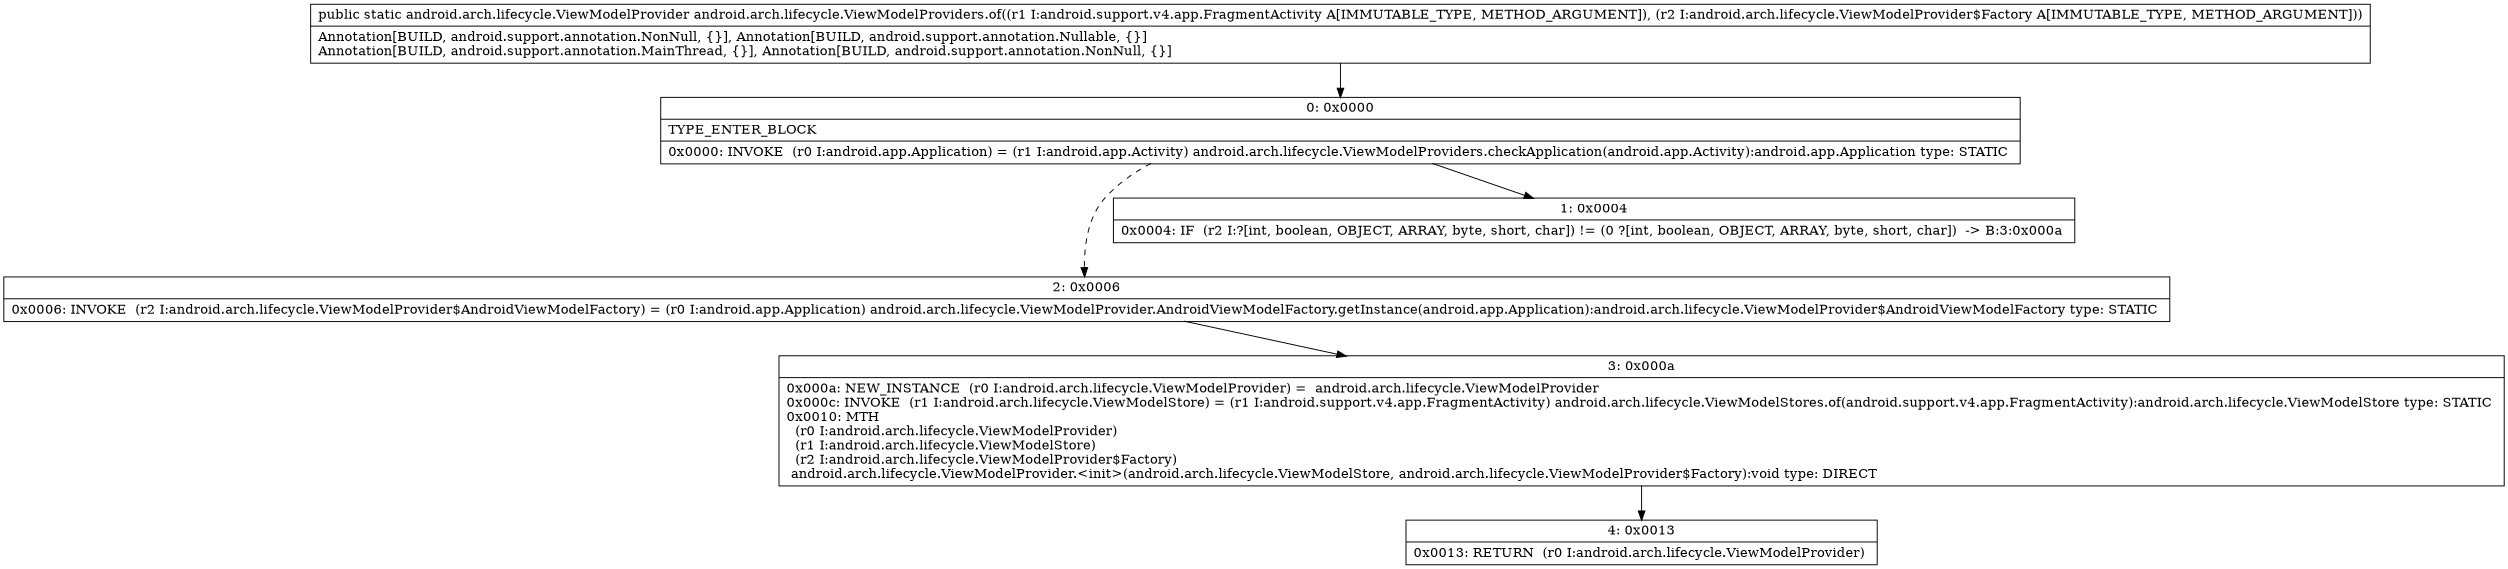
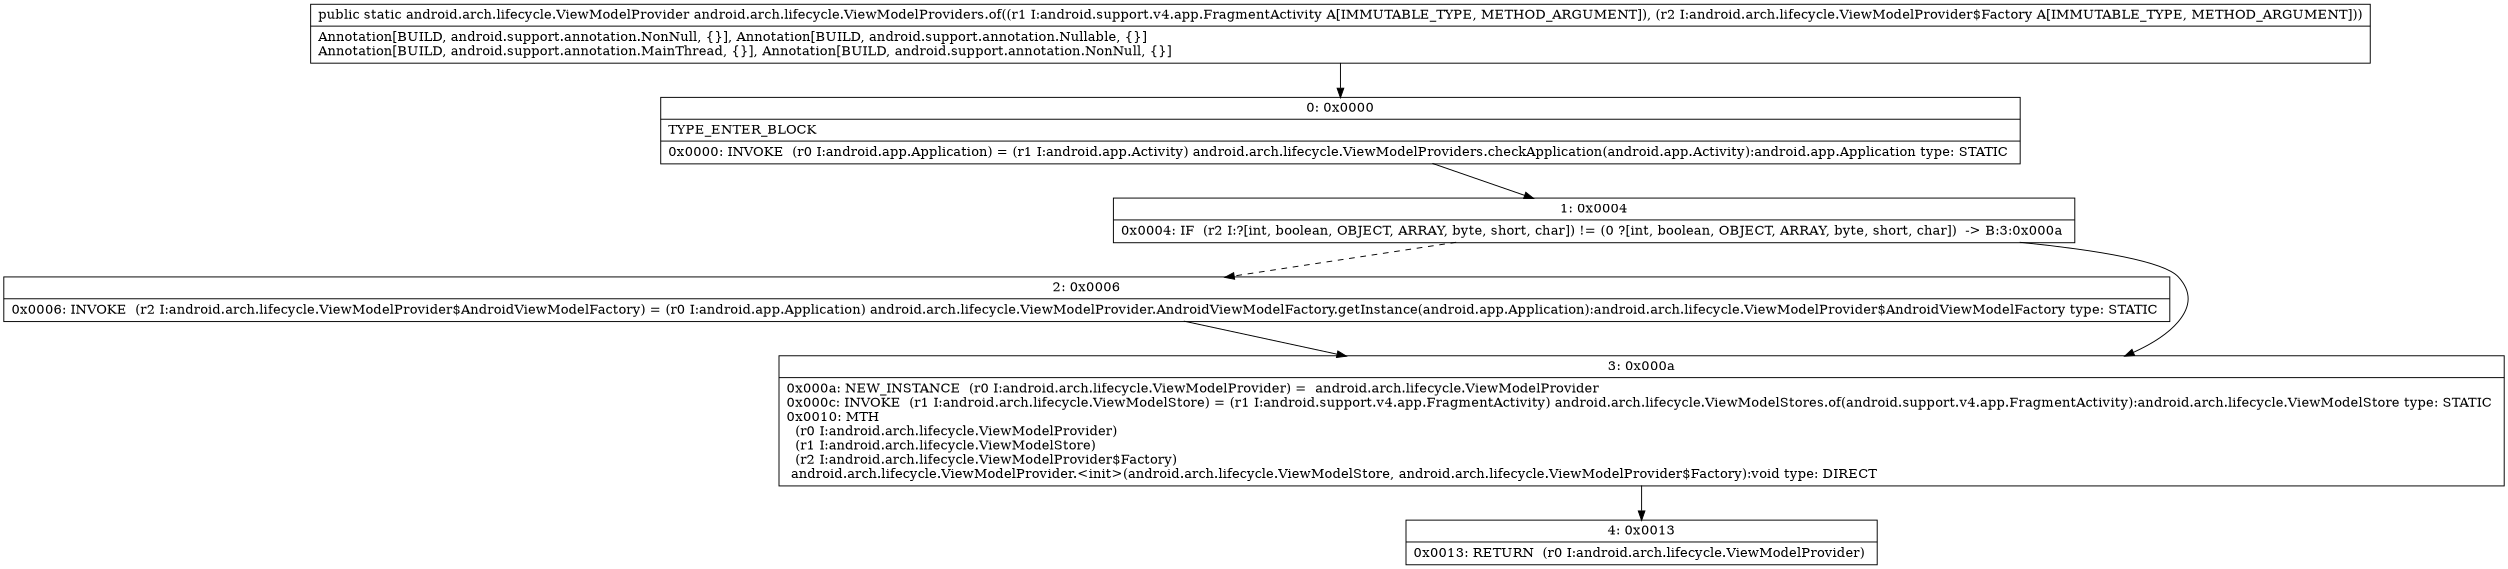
edge "0: 0x0000" -> "2: 0x0006": now "1: 0x0004" -> "2: 0x0006"
edge "1: 0x0004" -> "3: 0x000a": added
